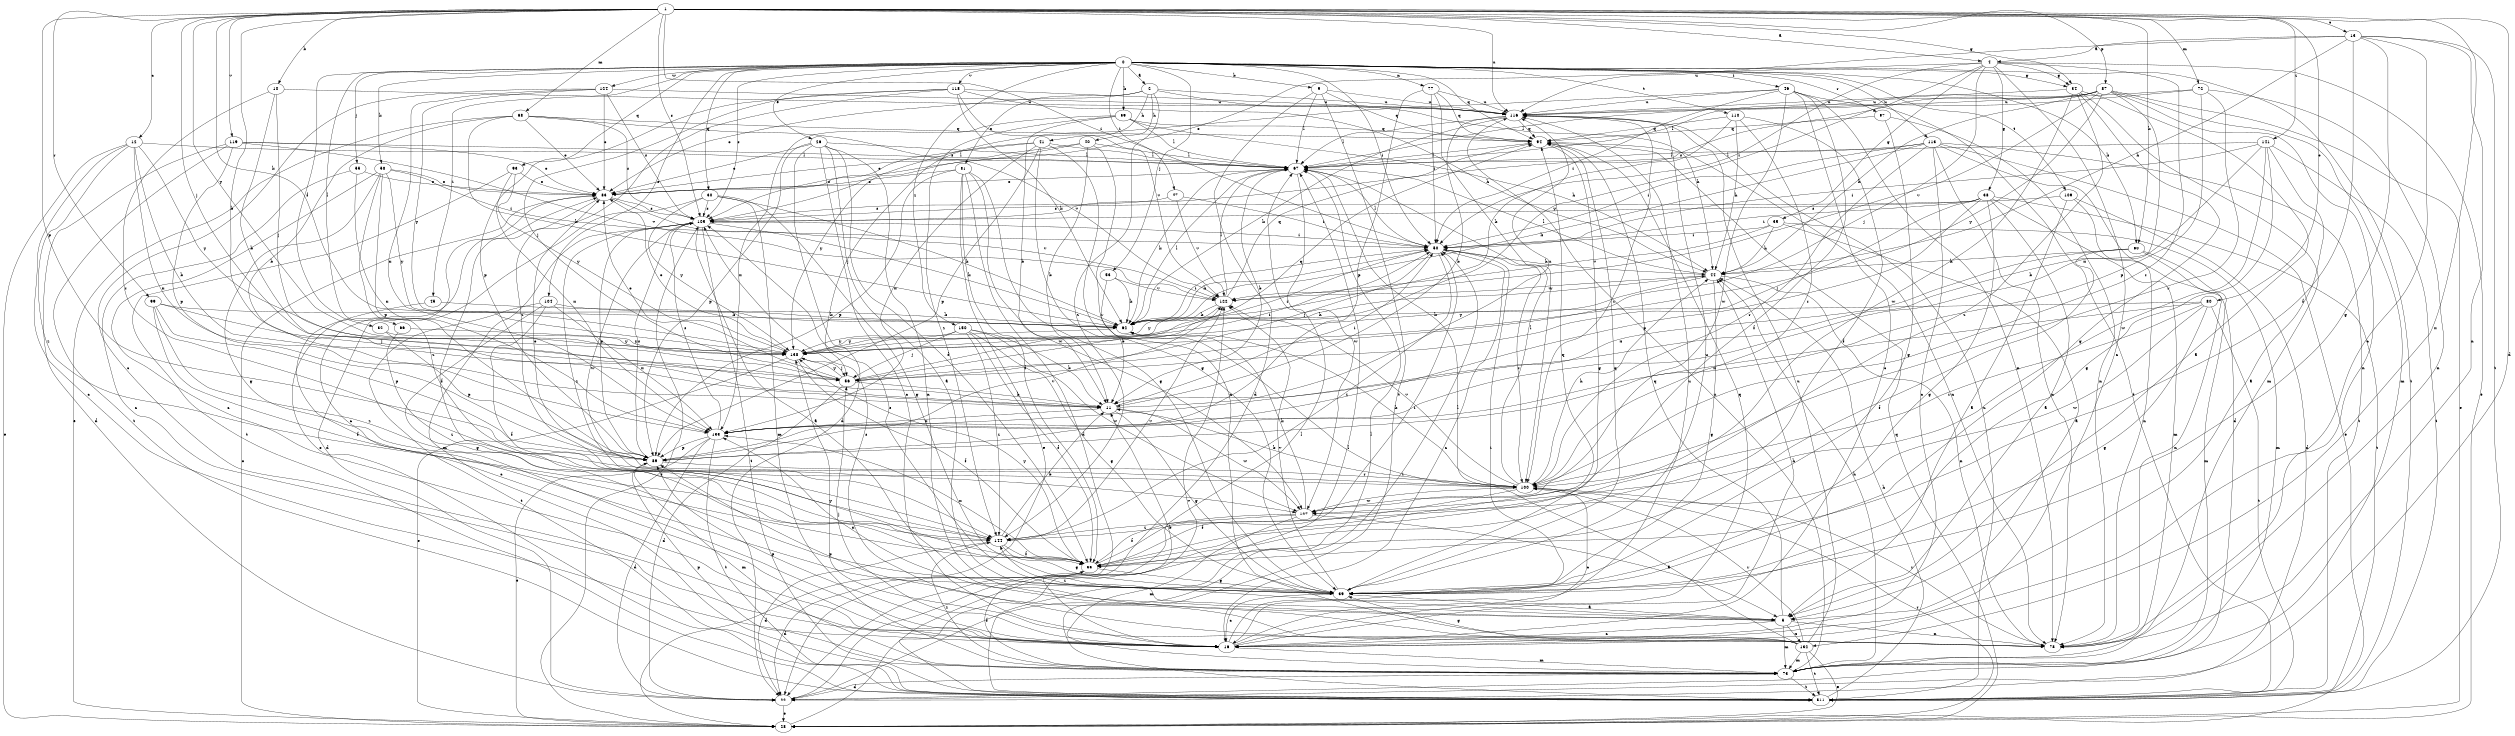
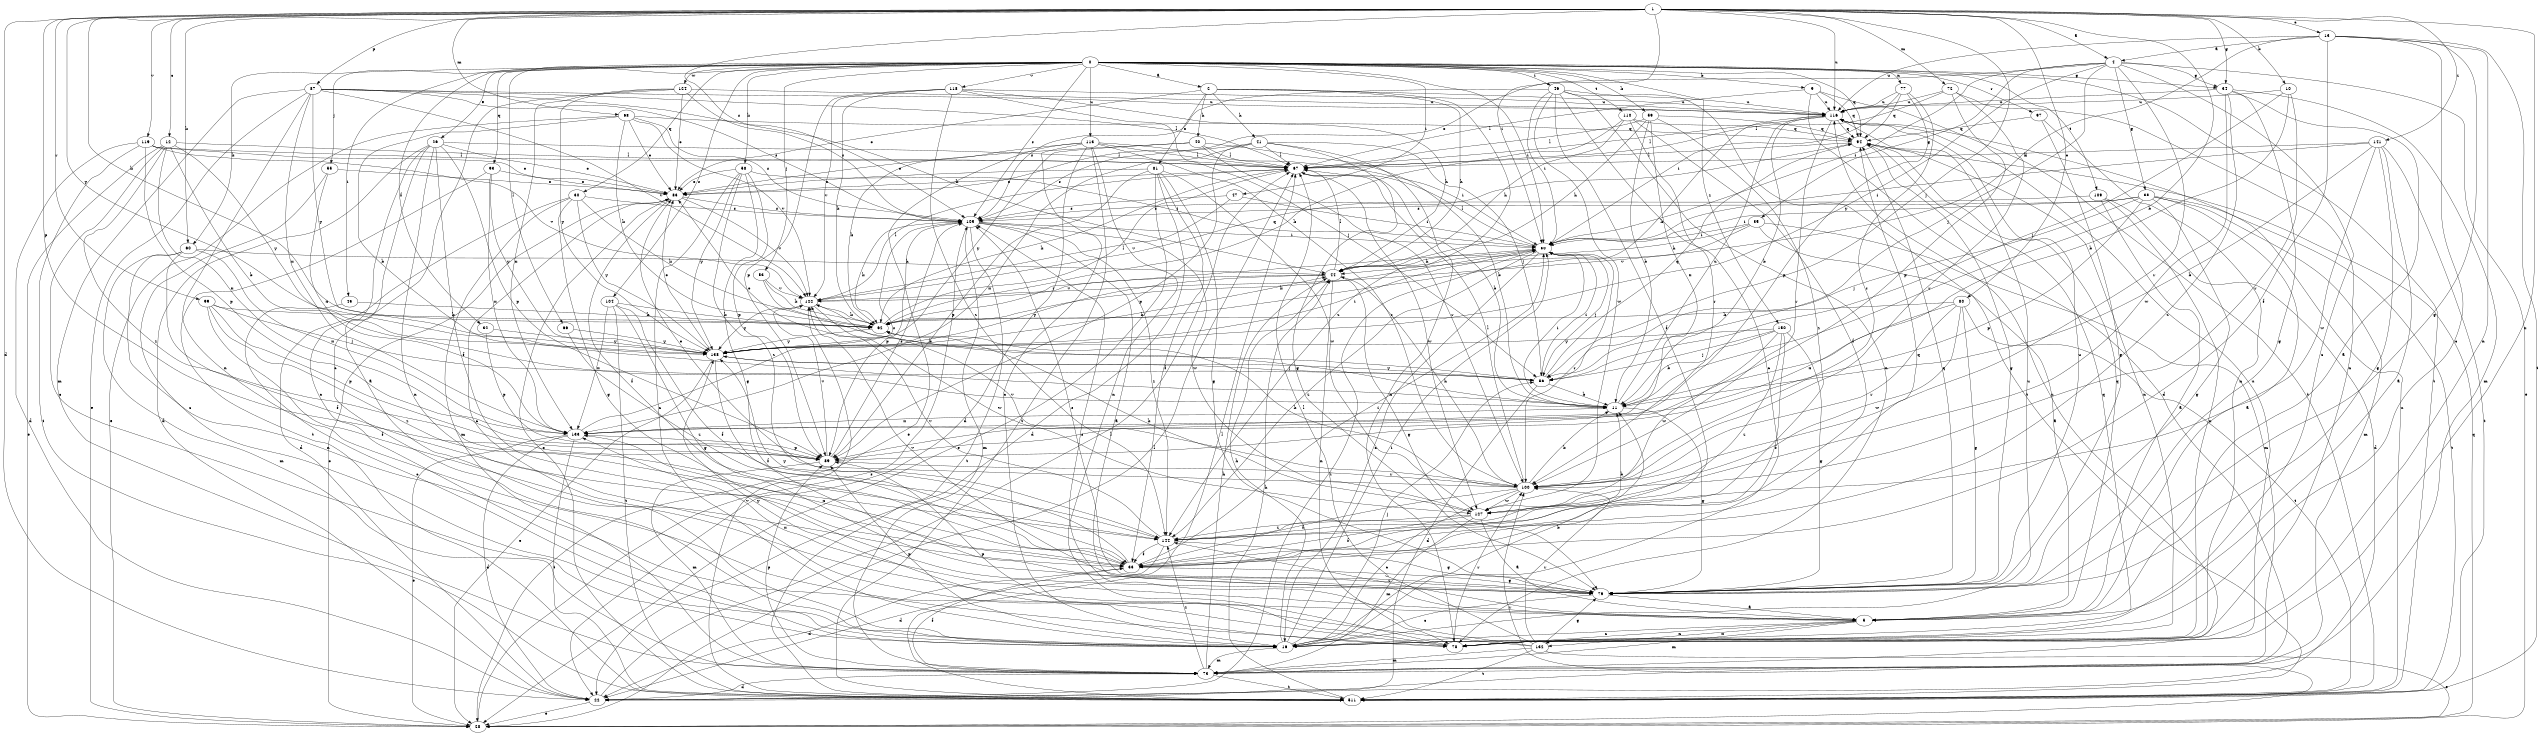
edge "11" -> "127": now "122" -> "127"
node "39": label "39" -> "79"
